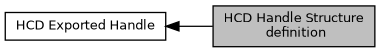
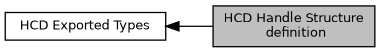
node "HCD Exported Handle": label "HCD Exported Handle" -> "HCD Exported Types"
